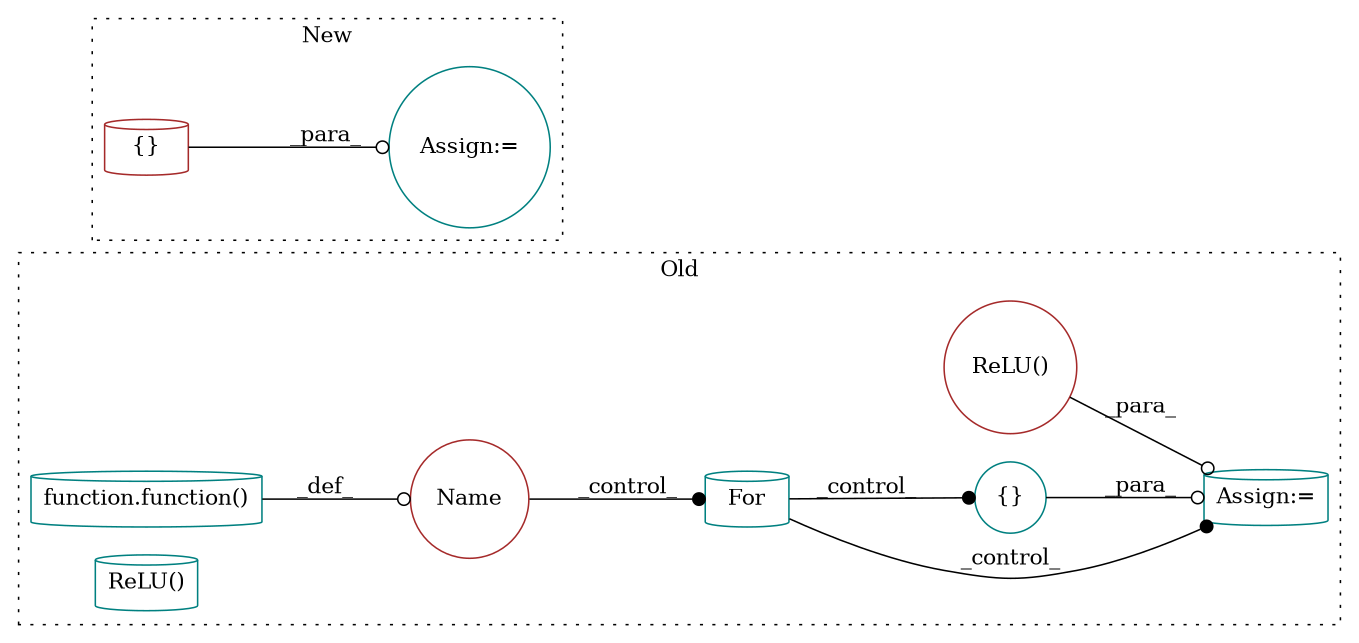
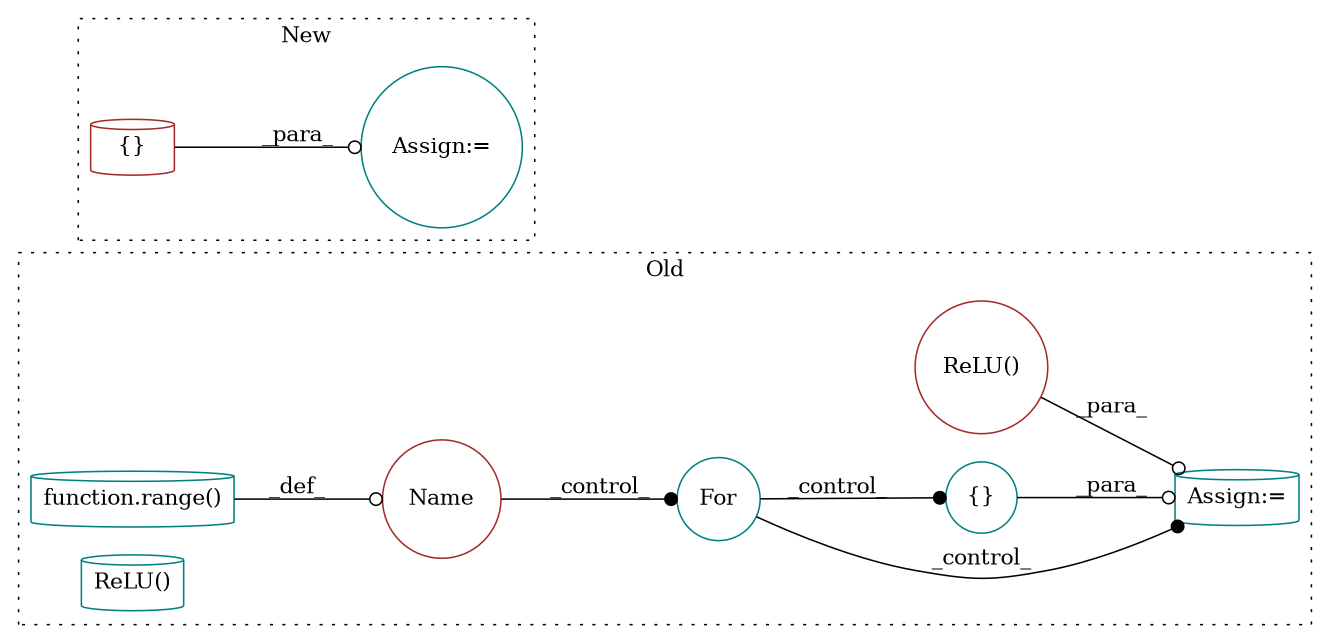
node "function.function()": label "function.function()" -> "function.range()"
node "For": shape cylinder -> circle
